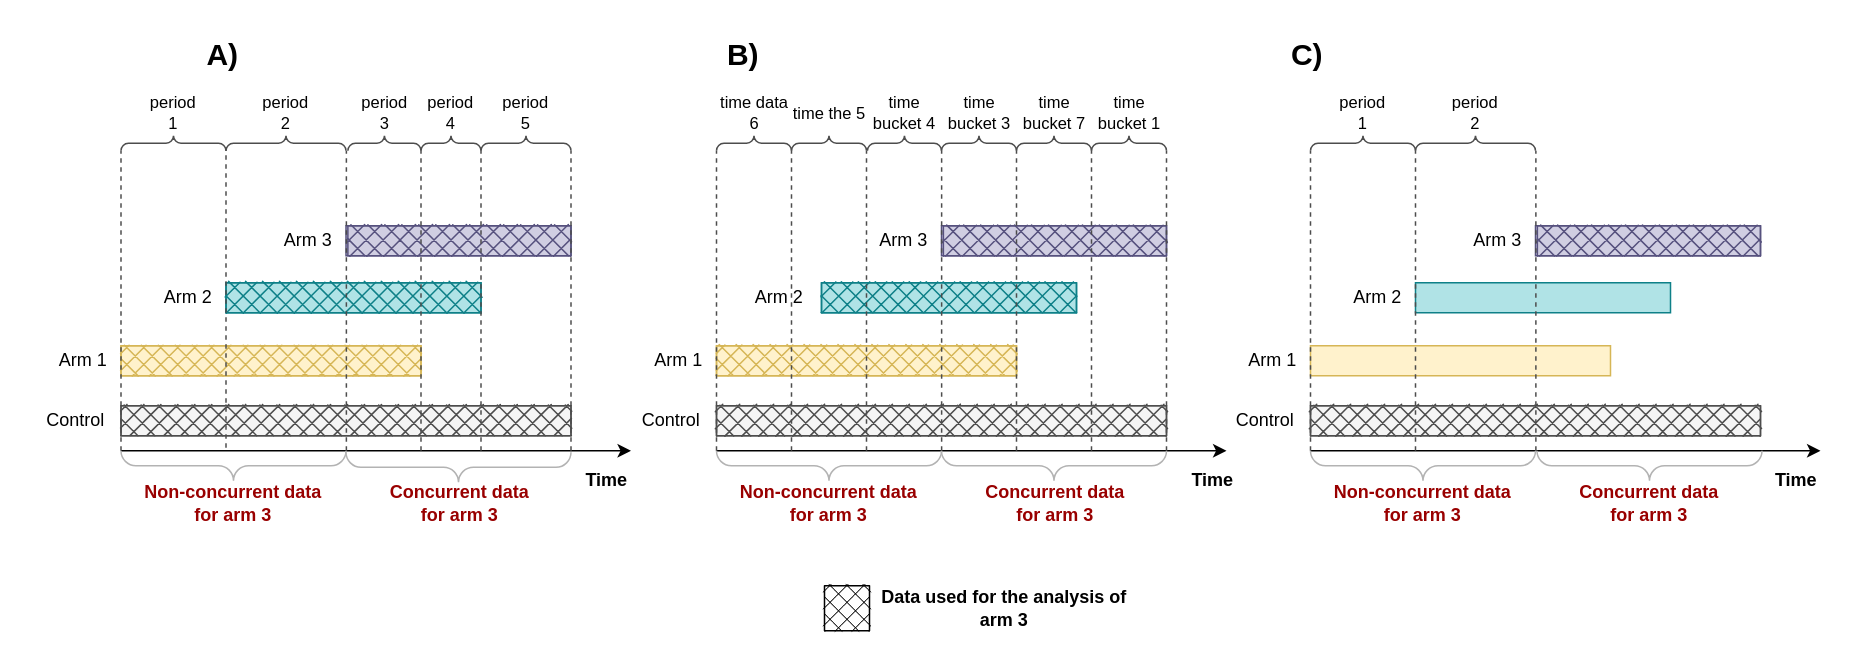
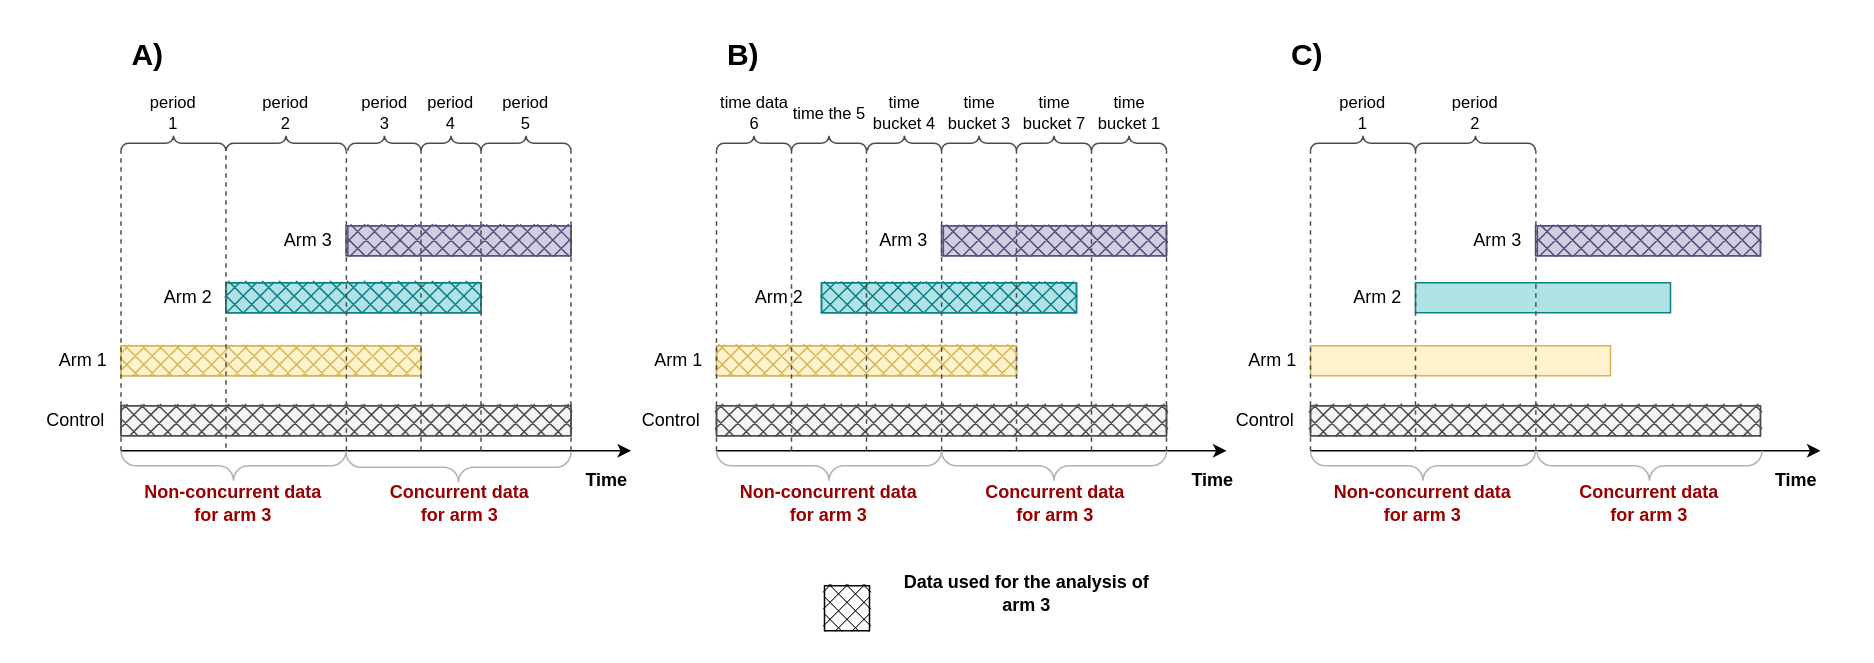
node "A)": moved (222, 53) -> (147, 53)
node "Data used for the analysis of arm 3": moved (1004, 608) -> (1027, 593)
